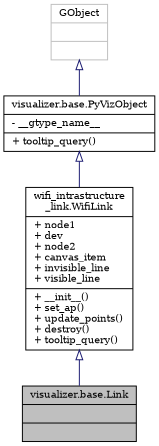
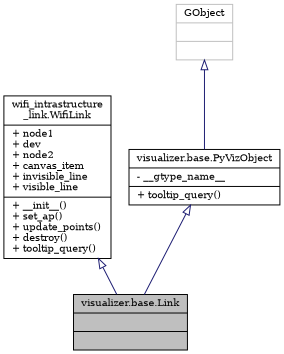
edge "wifi_intrastructure" -> "visualizer.base.PyVizObject": now "visualizer.base.Link" -> "visualizer.base.PyVizObject"
